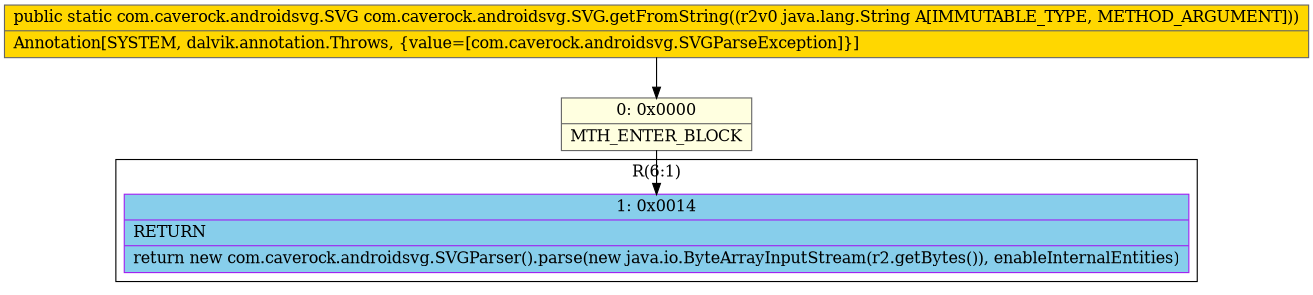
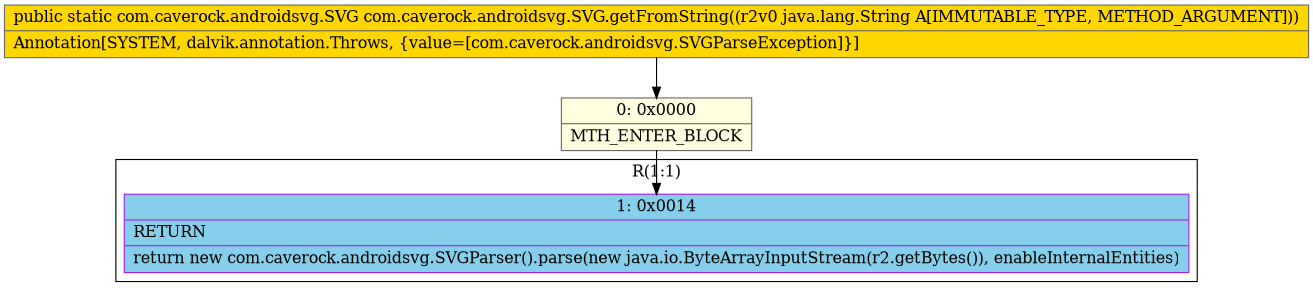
cluster "R(6:1)": label "R(6:1)" -> "R(1:1)"
